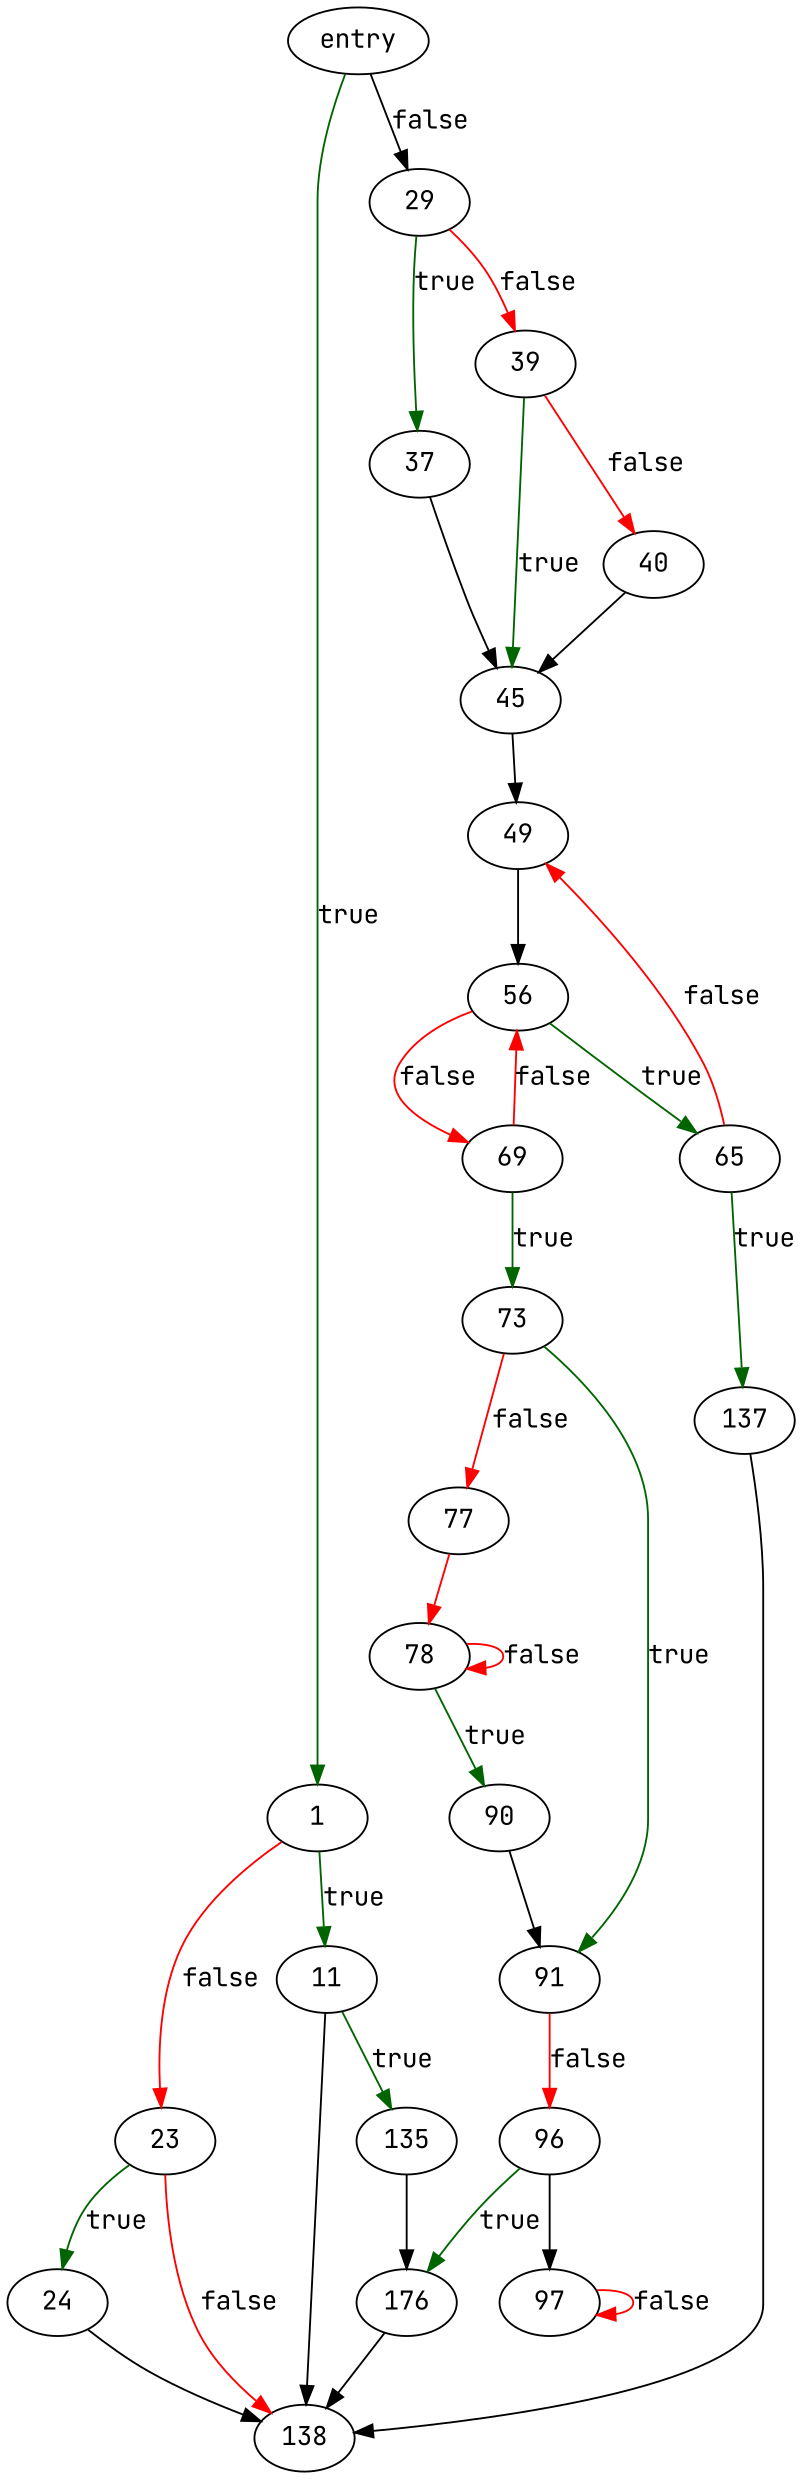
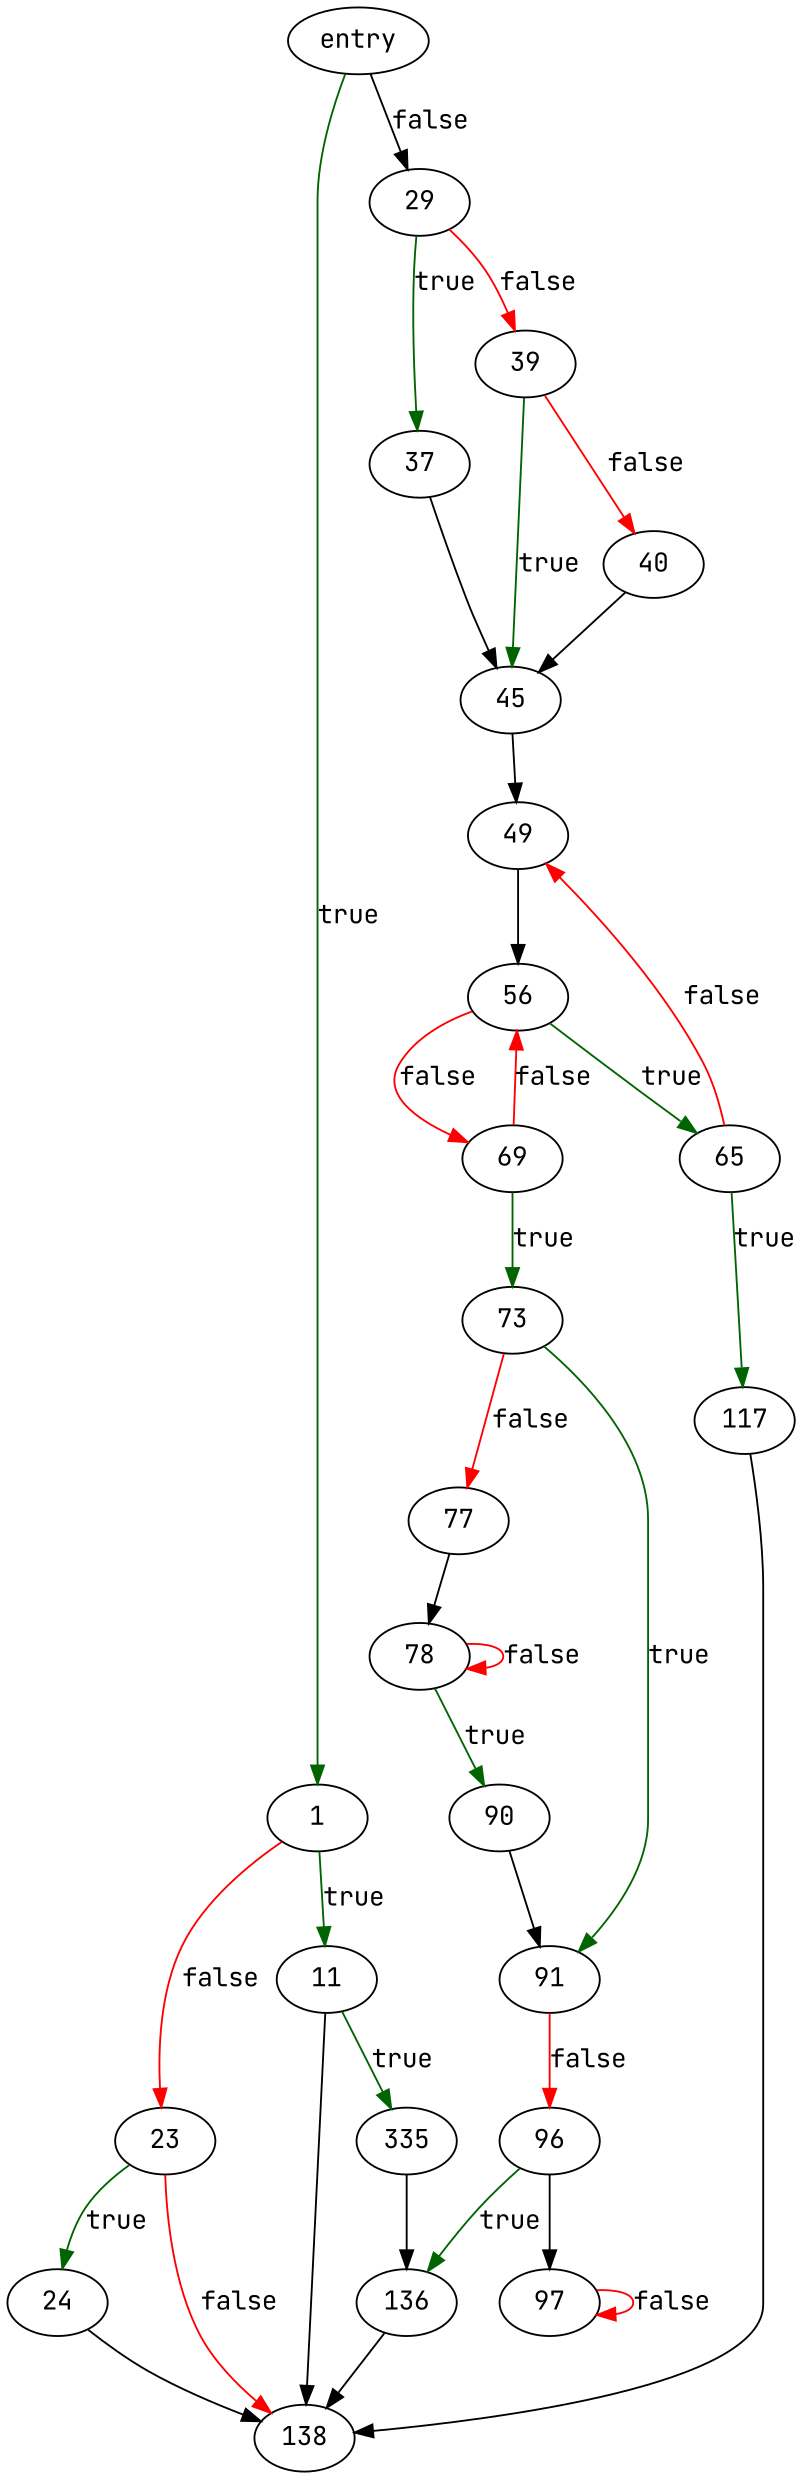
node "137": label "137" -> "117"
edge "77" -> "78": color red -> black
node "135": label "135" -> "335"
node "176": label "176" -> "136"
